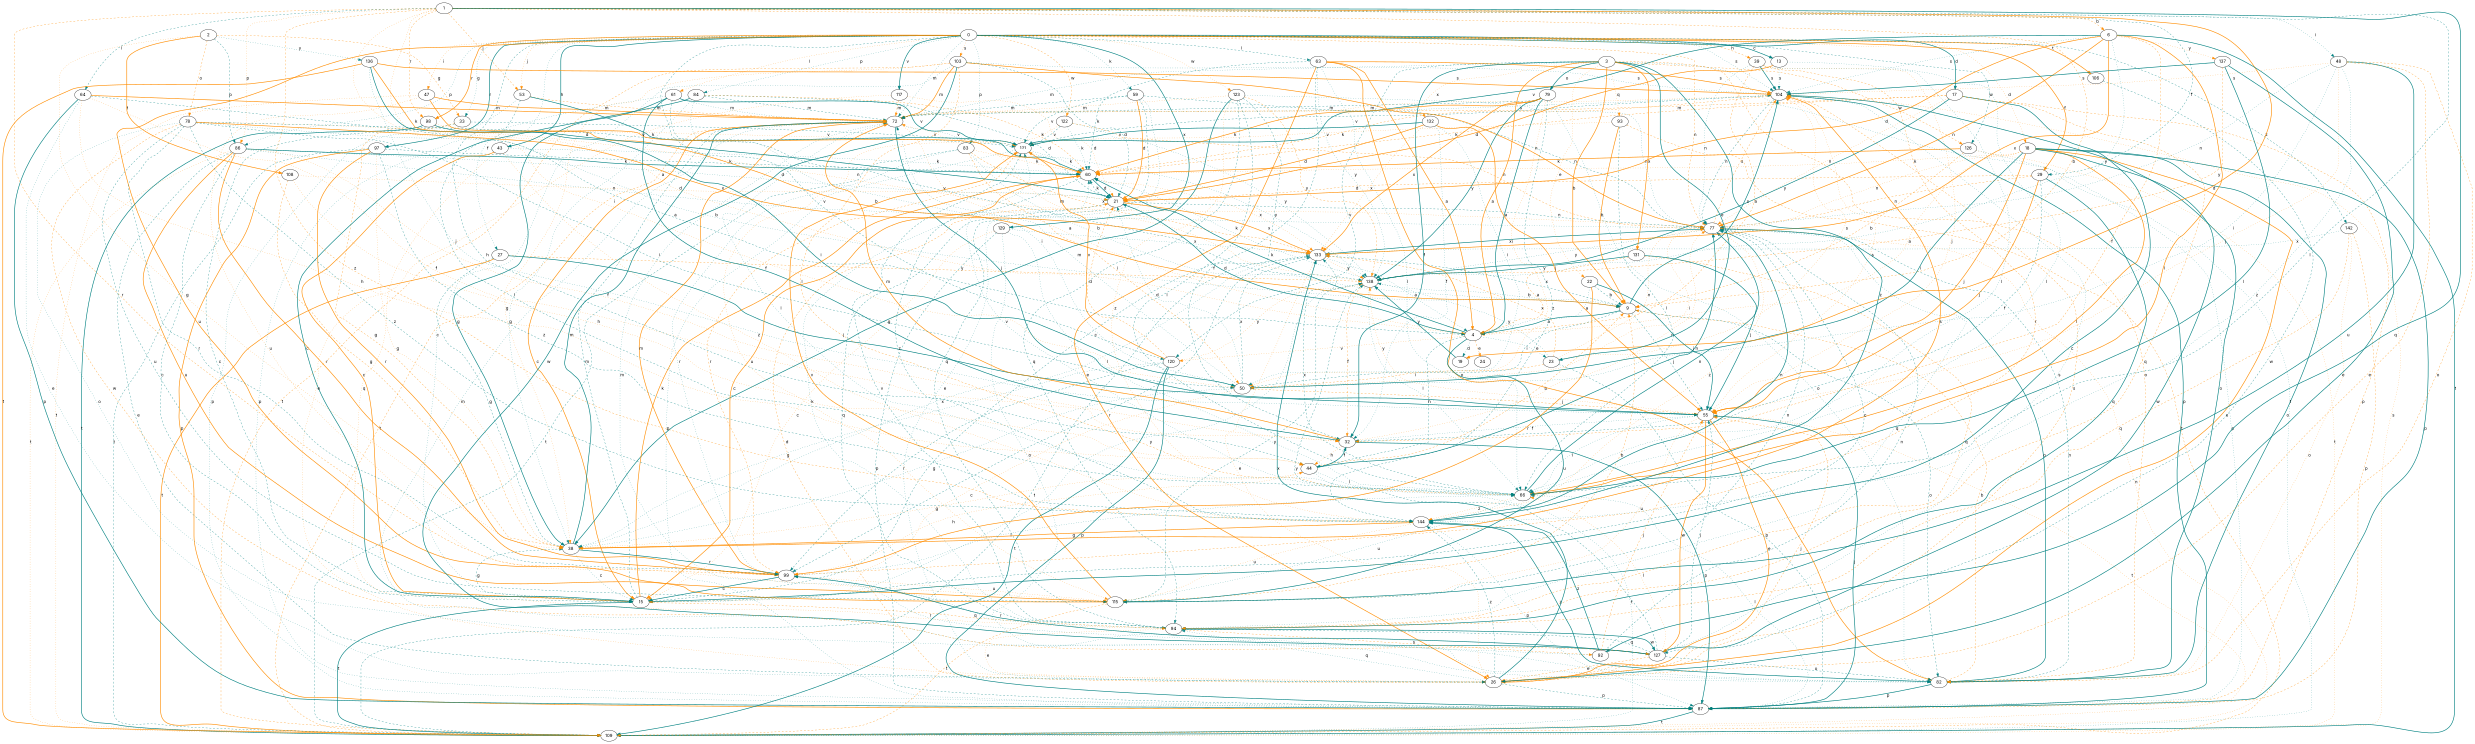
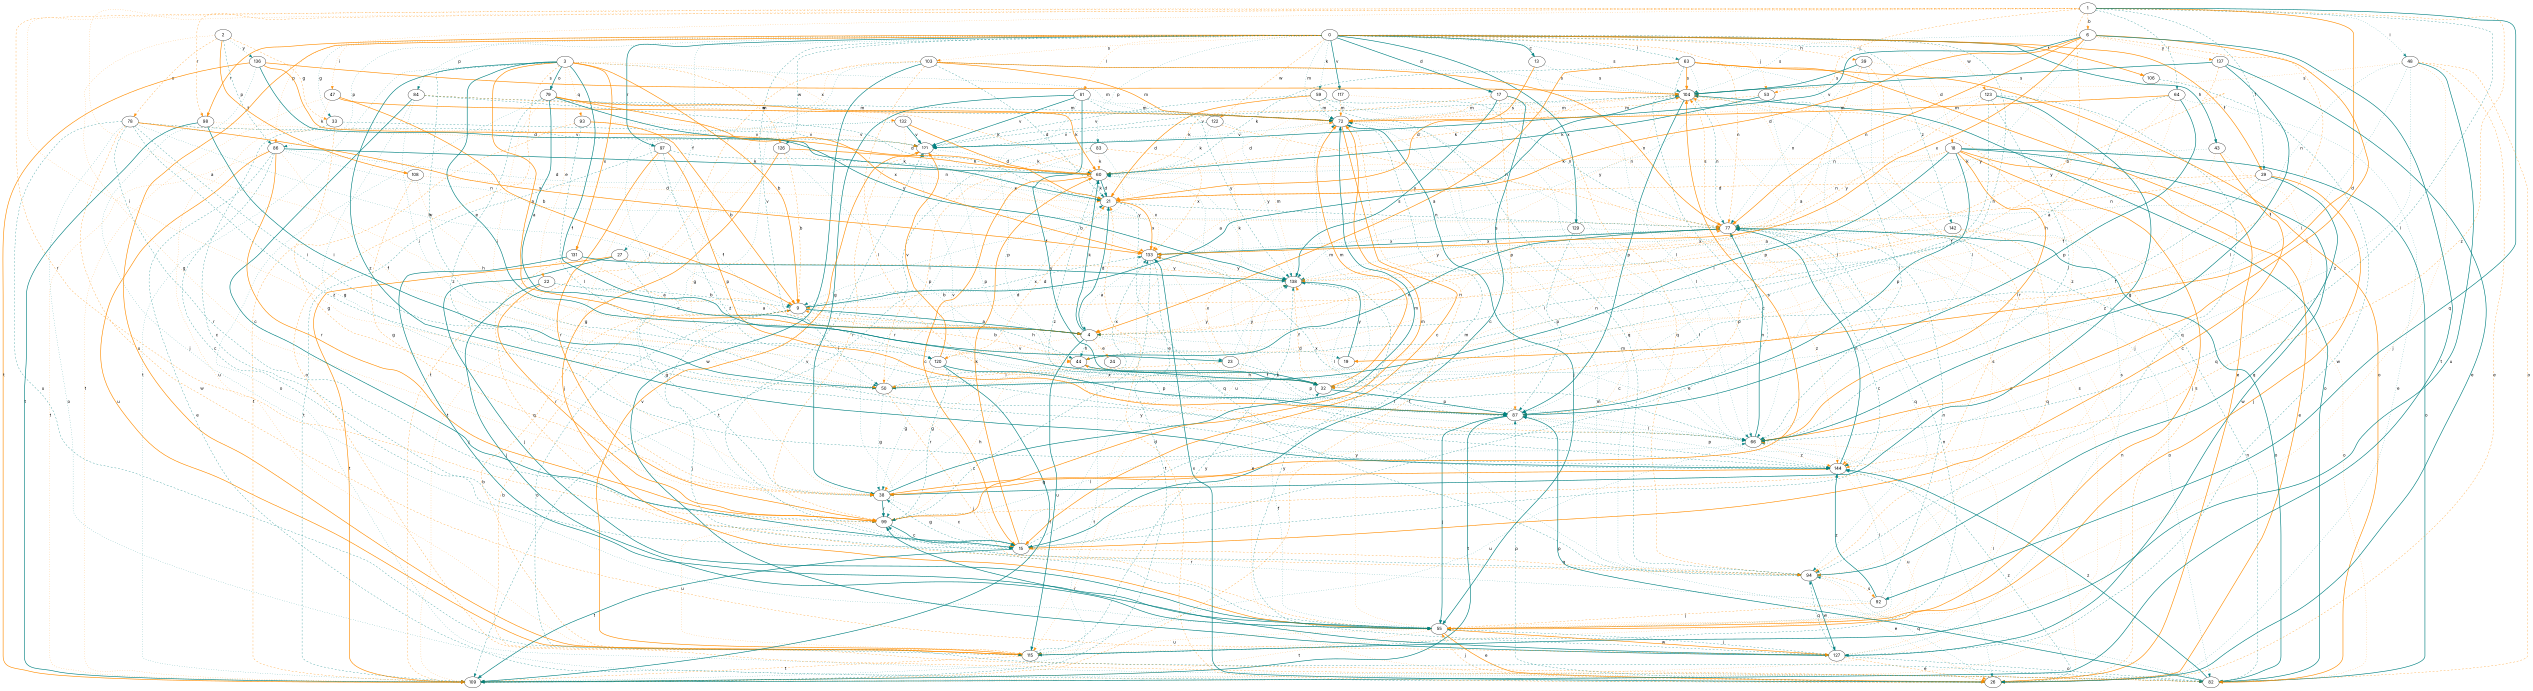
edge "132" -> "55": now "126" -> "55"
edge "9" -> "44": added, label "h"
